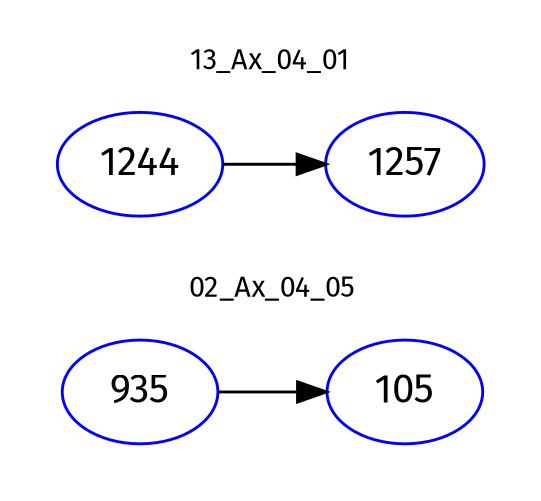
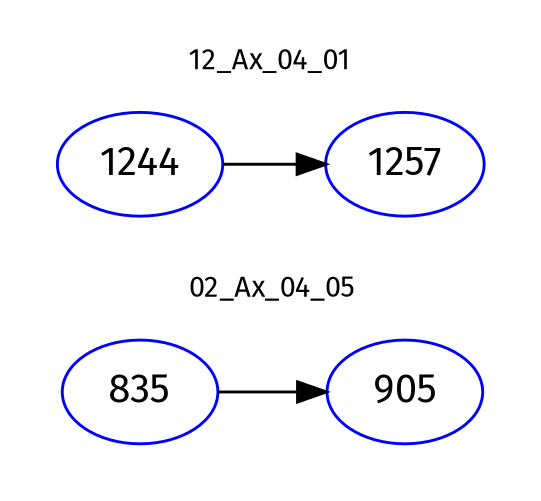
cluster "13_Ax_04_01": label "13_Ax_04_01" -> "12_Ax_04_01"
node "935": label "935" -> "835"
node "105": label "105" -> "905"
